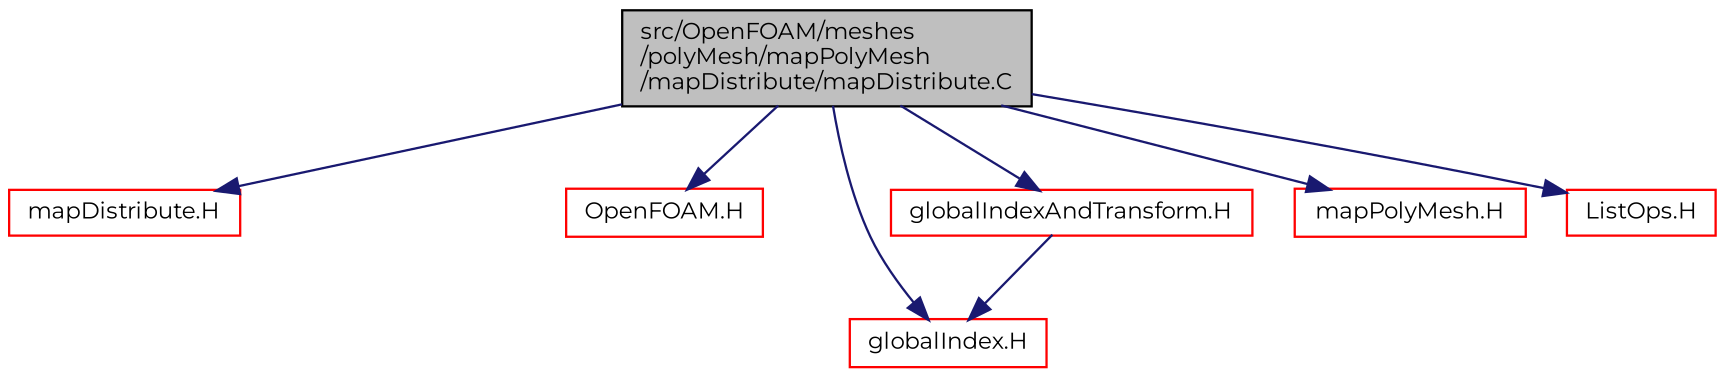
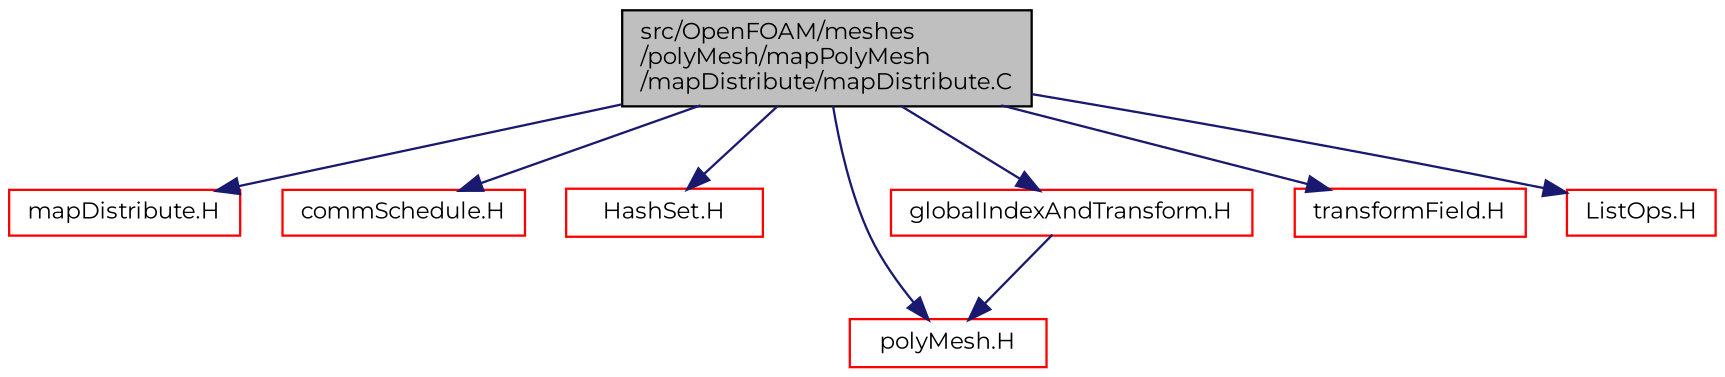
node "commSchedule.H": added
node "OpenFOAM.H": label "OpenFOAM.H" -> "HashSet.H"
node "mapPolyMesh.H": label "mapPolyMesh.H" -> "transformField.H"
node "globalIndex.H": label "globalIndex.H" -> "polyMesh.H"
